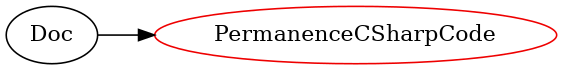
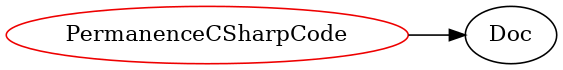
edge "Doc" -> "PermanenceCSharpCode": reversed
